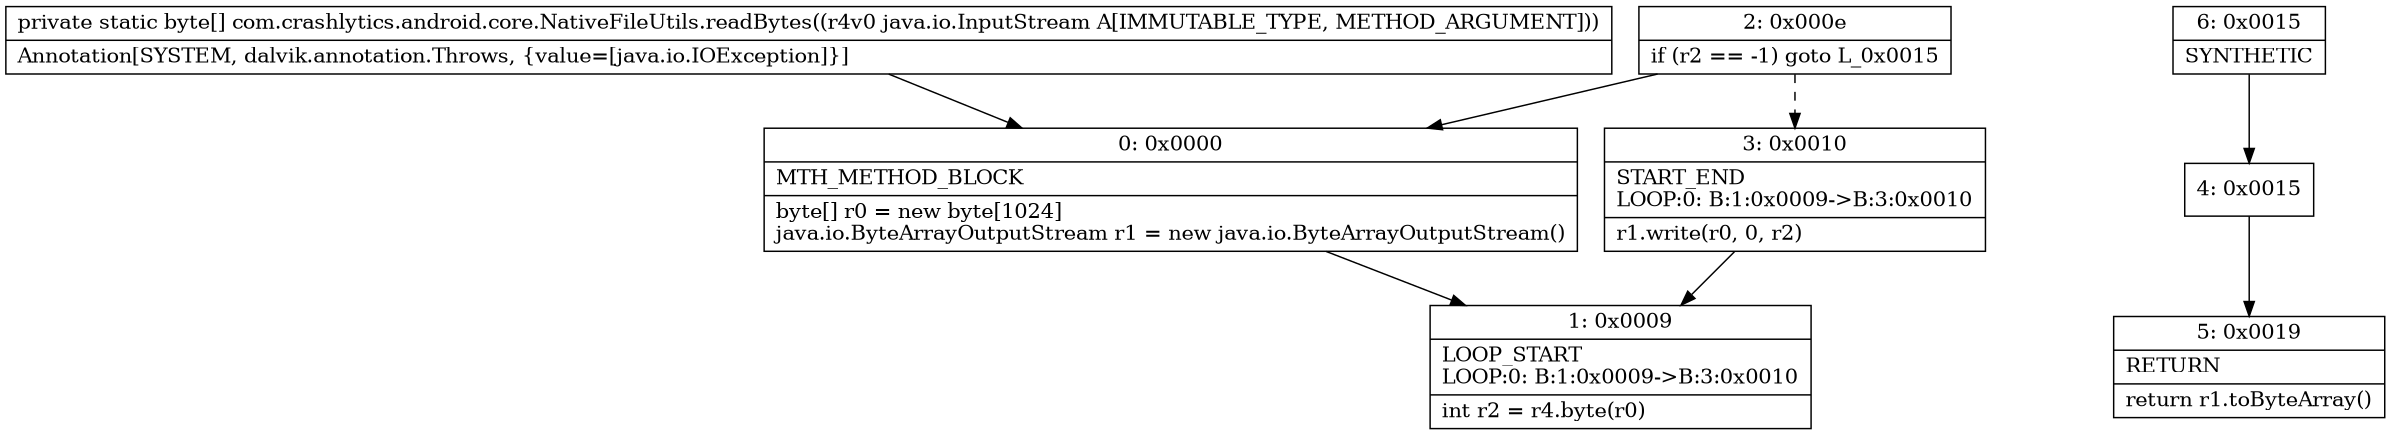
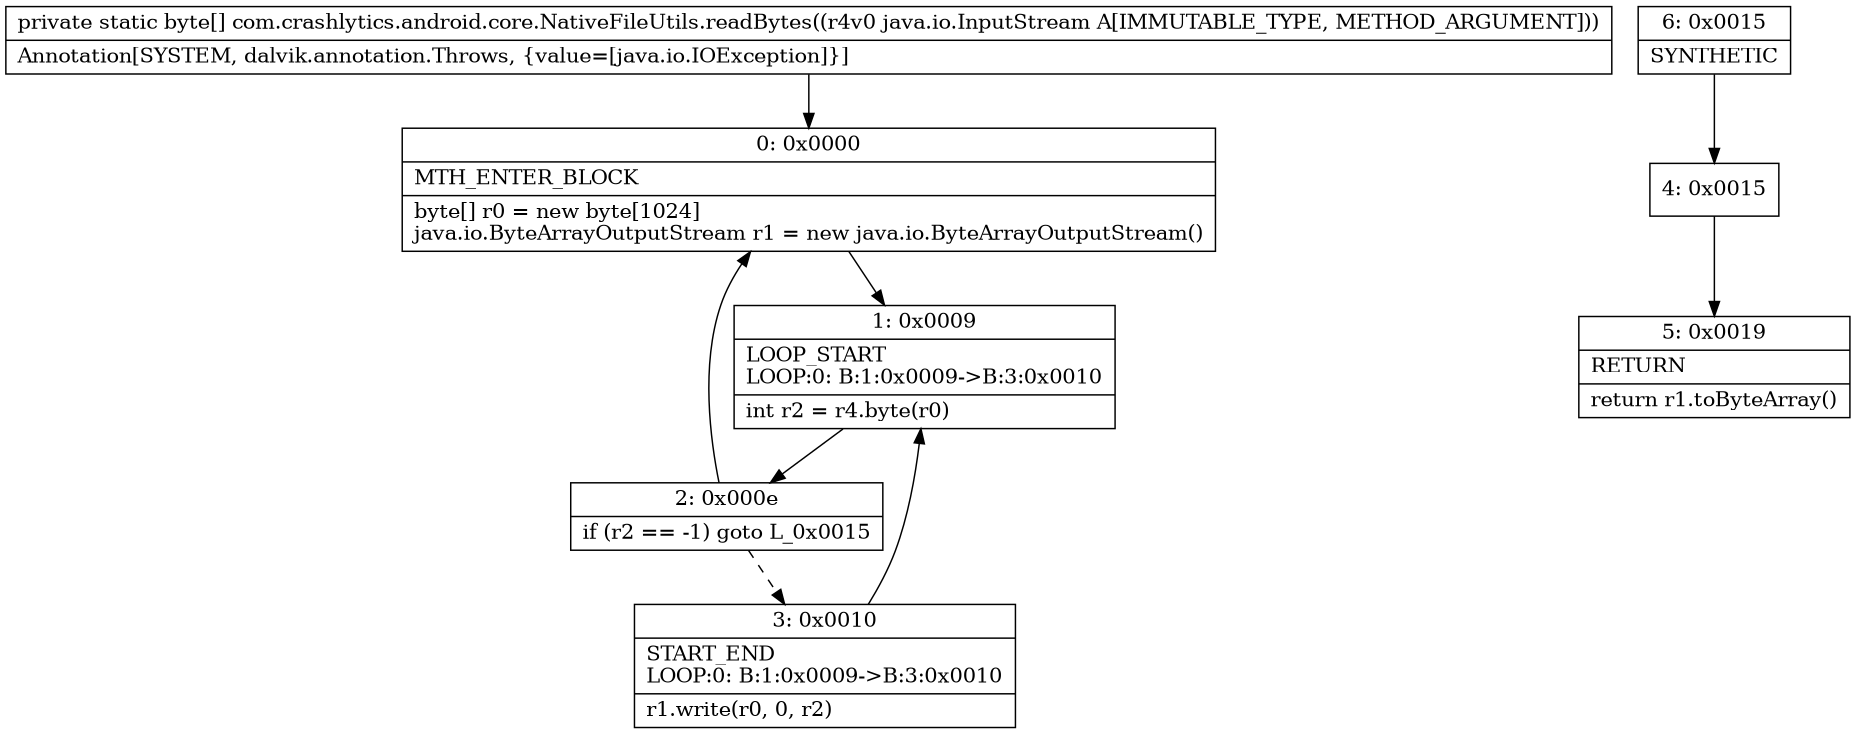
node "0: 0x0000": text "MTH_METHOD_BLOCK" -> "MTH_ENTER_BLOCK"
edge "1: 0x0009" -> "2: 0x000e": added
